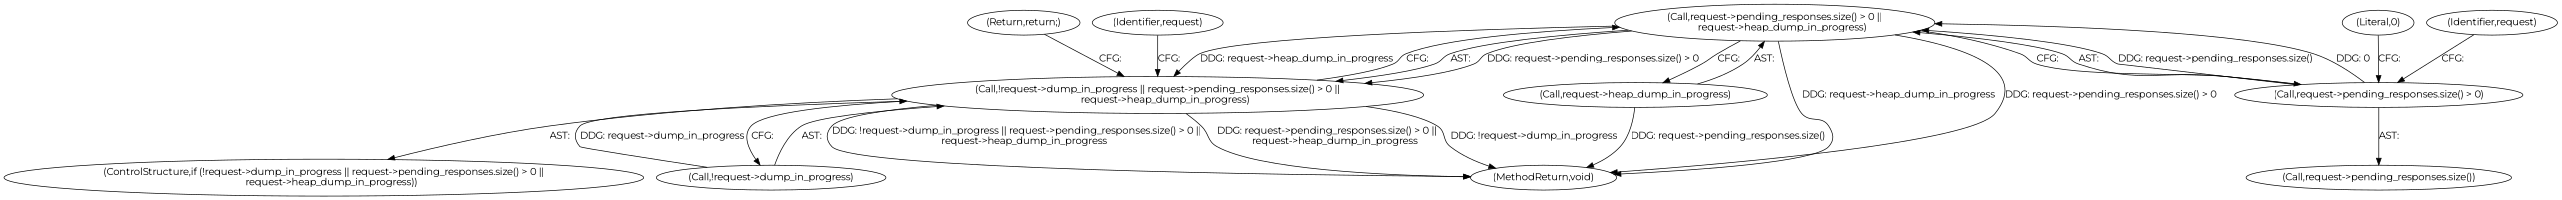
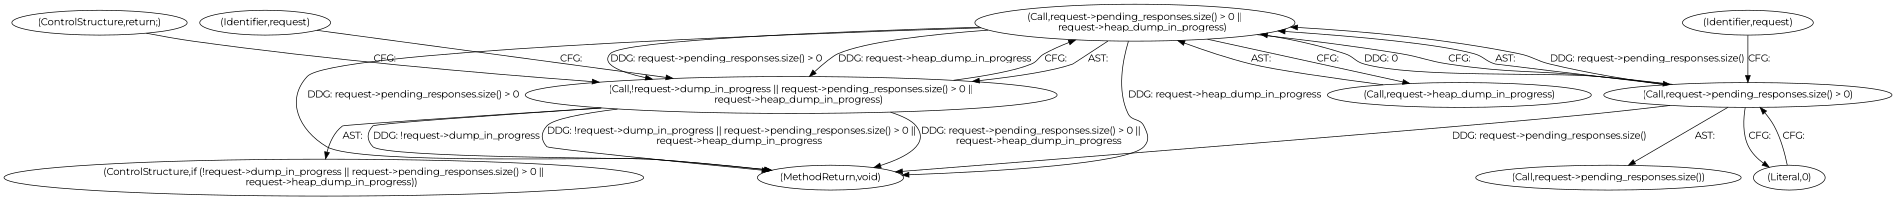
node "(Return,return;)": label "(Return,return;)" -> "(ControlStructure,return;)"
edge "(Call,request->pending_responses.size() > 0)" -> "(Literal,0)": added, label "CFG:"
edge "(Call,request->heap_dump_in_progress)" -> "(MethodReturn,void)": now "(Call,request->pending_responses.size() > 0)" -> "(MethodReturn,void)"
node "(Call,!request->dump_in_progress)": removed
